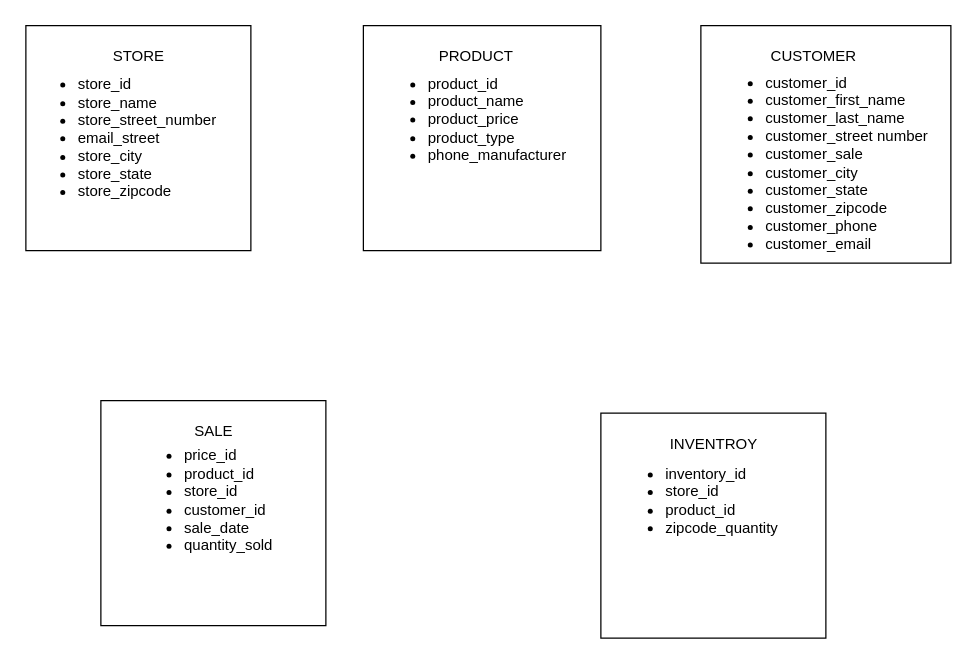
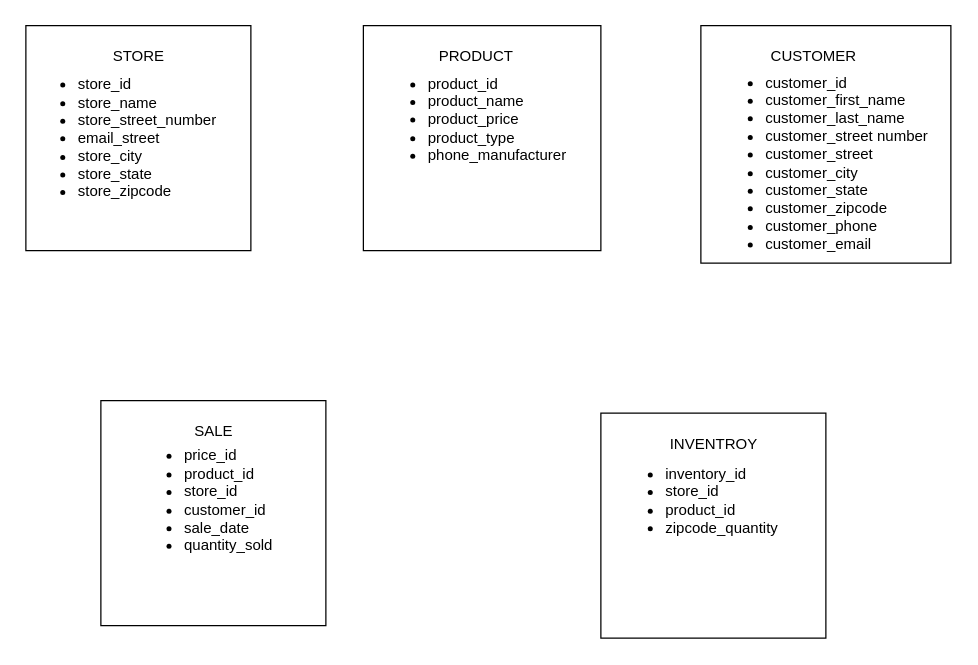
node "customer_id customer_first_name customer_last_name customer_street number customer_sale customer_city customer_state customer_zipcode customer_phone customer_email": label "customer_id customer_first_name customer_last_name customer_street number customer_sale customer_city customer_state customer_zipcode customer_phone customer_email" -> "customer_id customer_first_name customer_last_name customer_street number customer_street customer_city customer_state customer_zipcode customer_phone customer_email"
